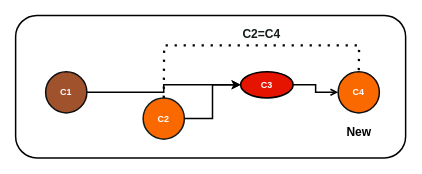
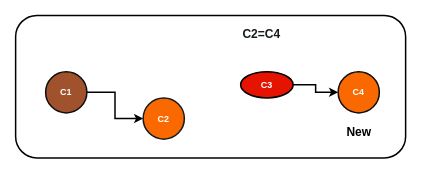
edge "C4" -- "C2": removed
edge "C1" -> "C3": now "C1" -> "C2"
edge "C3" -> "C4": arrowhead open -> classic
edge "C2" -> "C3": removed
